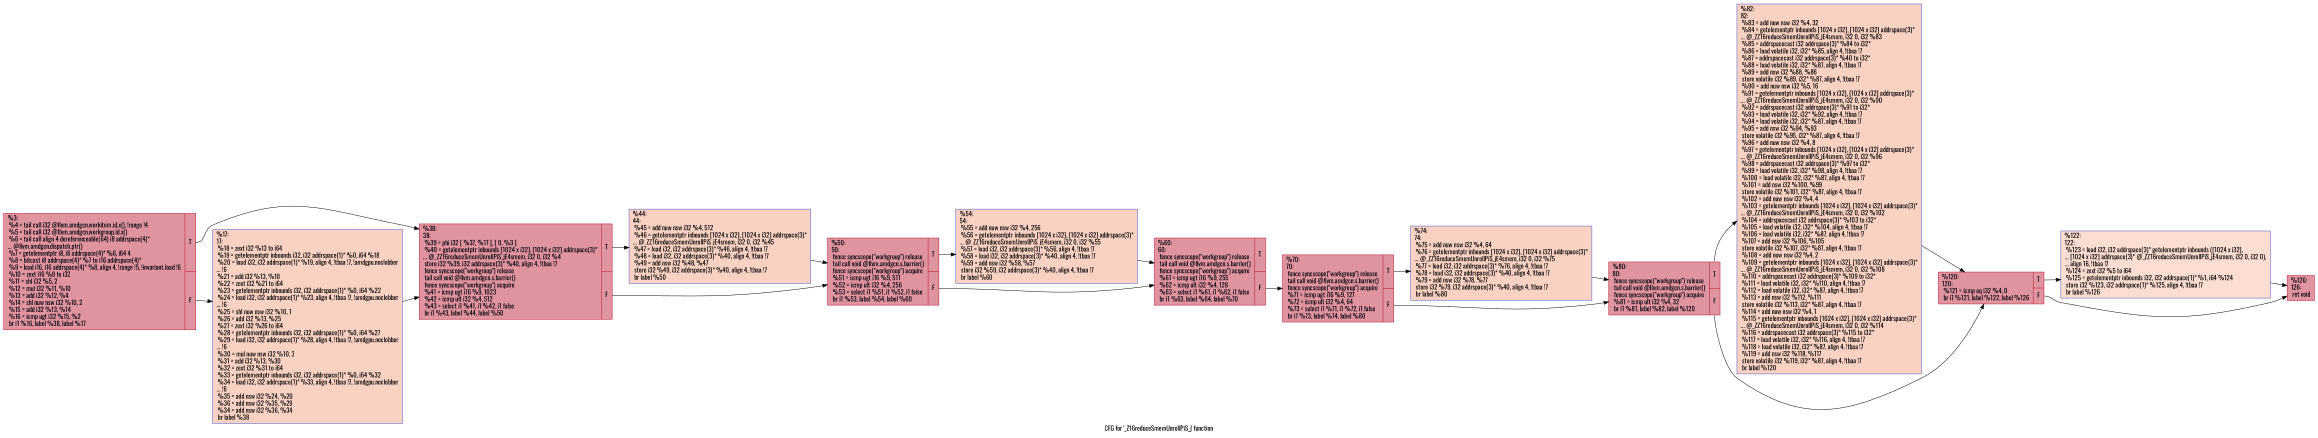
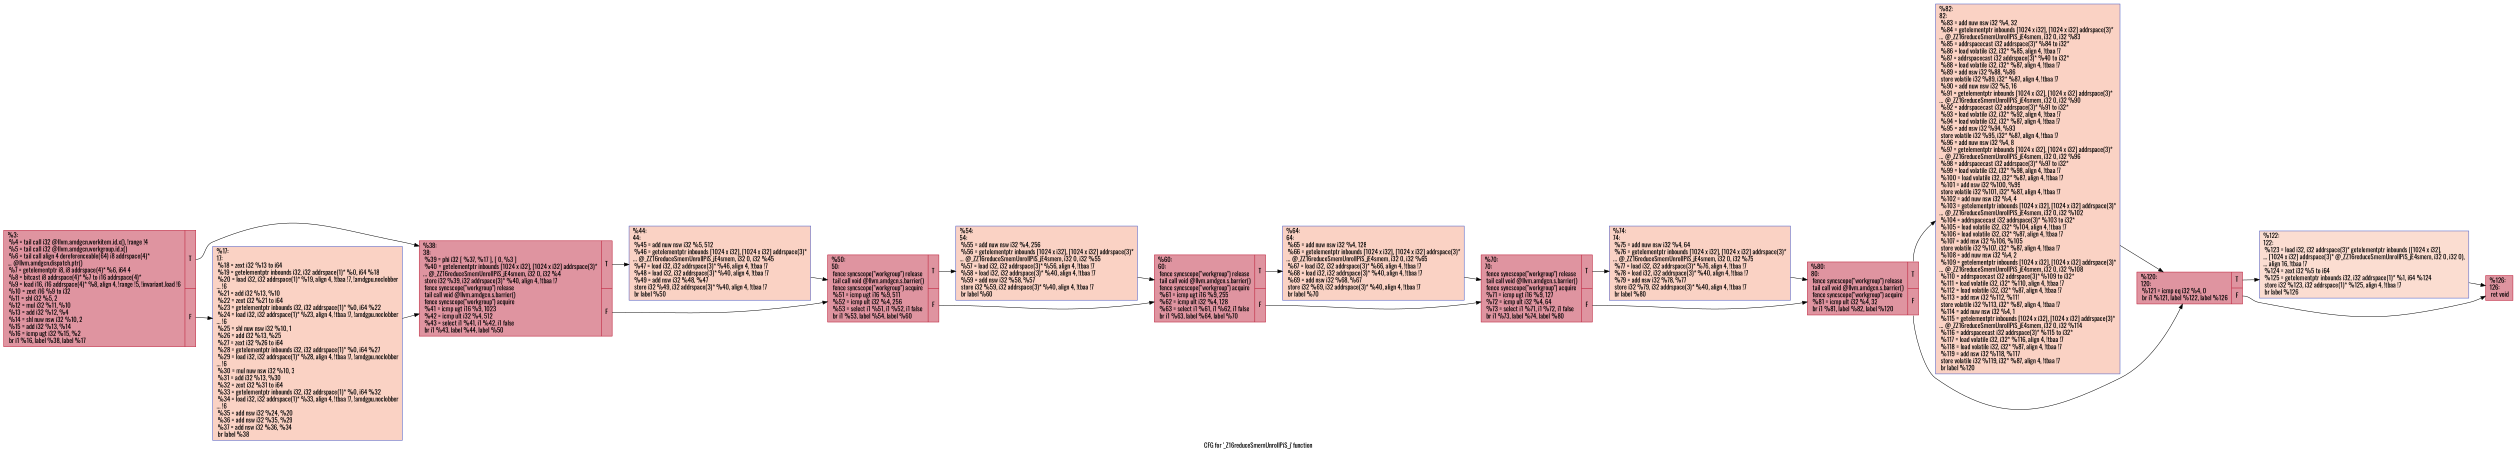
node "%44:": text "%45 = add nuw nsw i32 %4, 512" -> "%45 = add nuw nsw i32 %5, 512"
node "%64:": added
node "%17:": text "%34 = add nsw i32 %36, %34" -> "%37 = add nsw i32 %36, %34"
